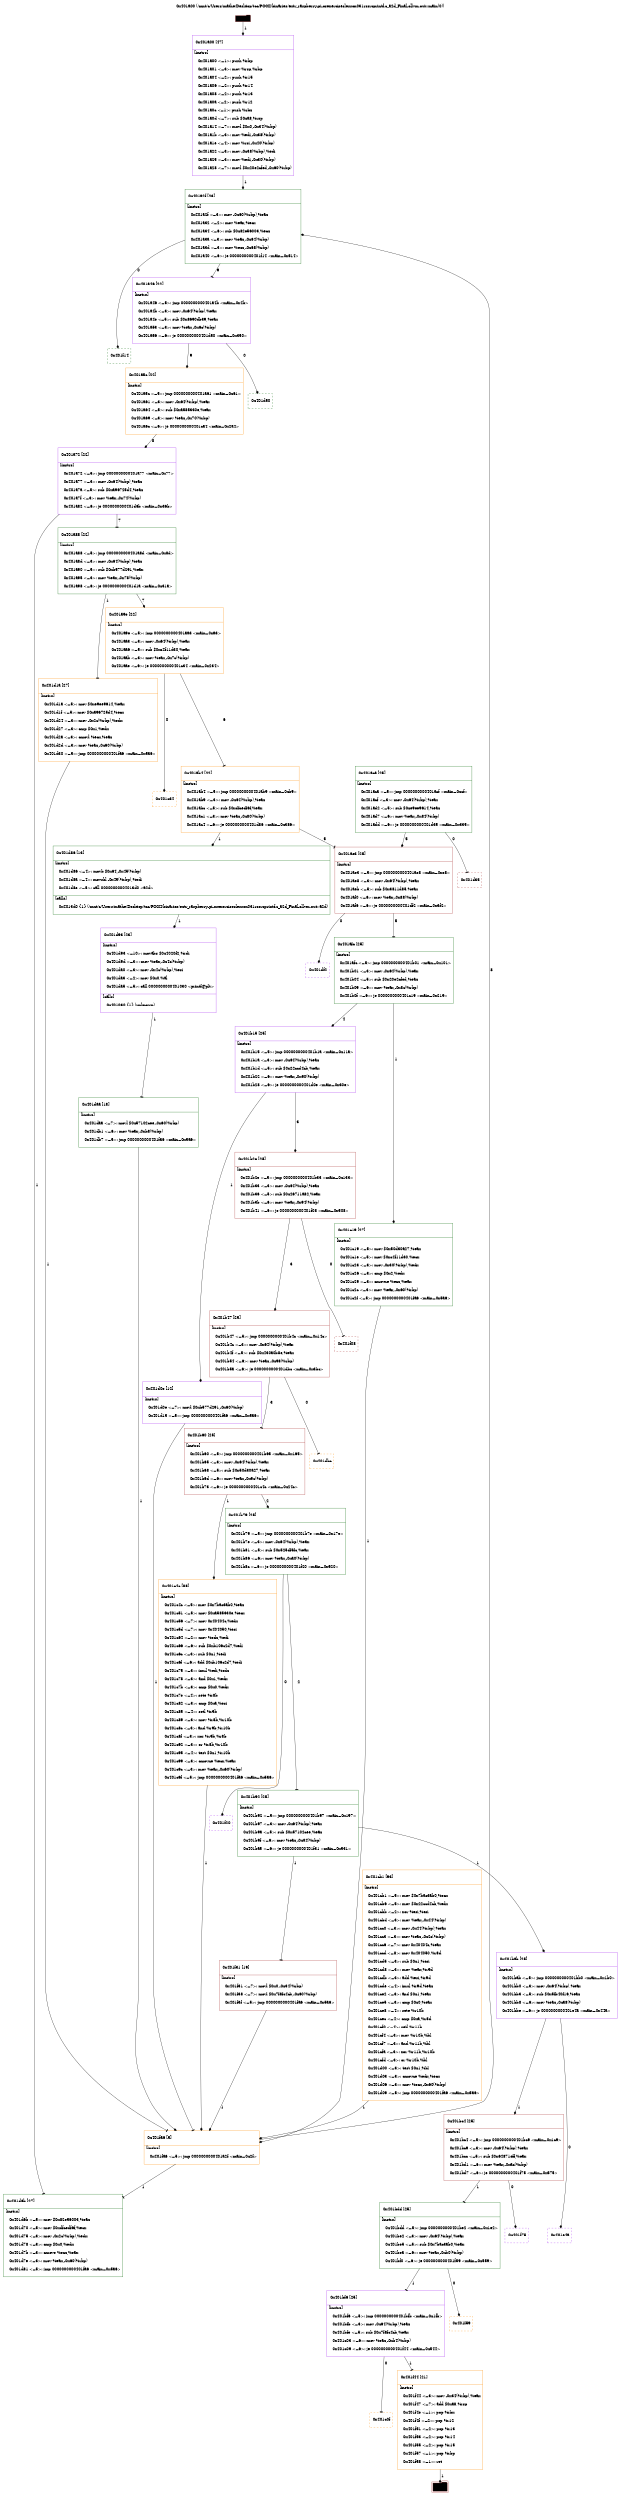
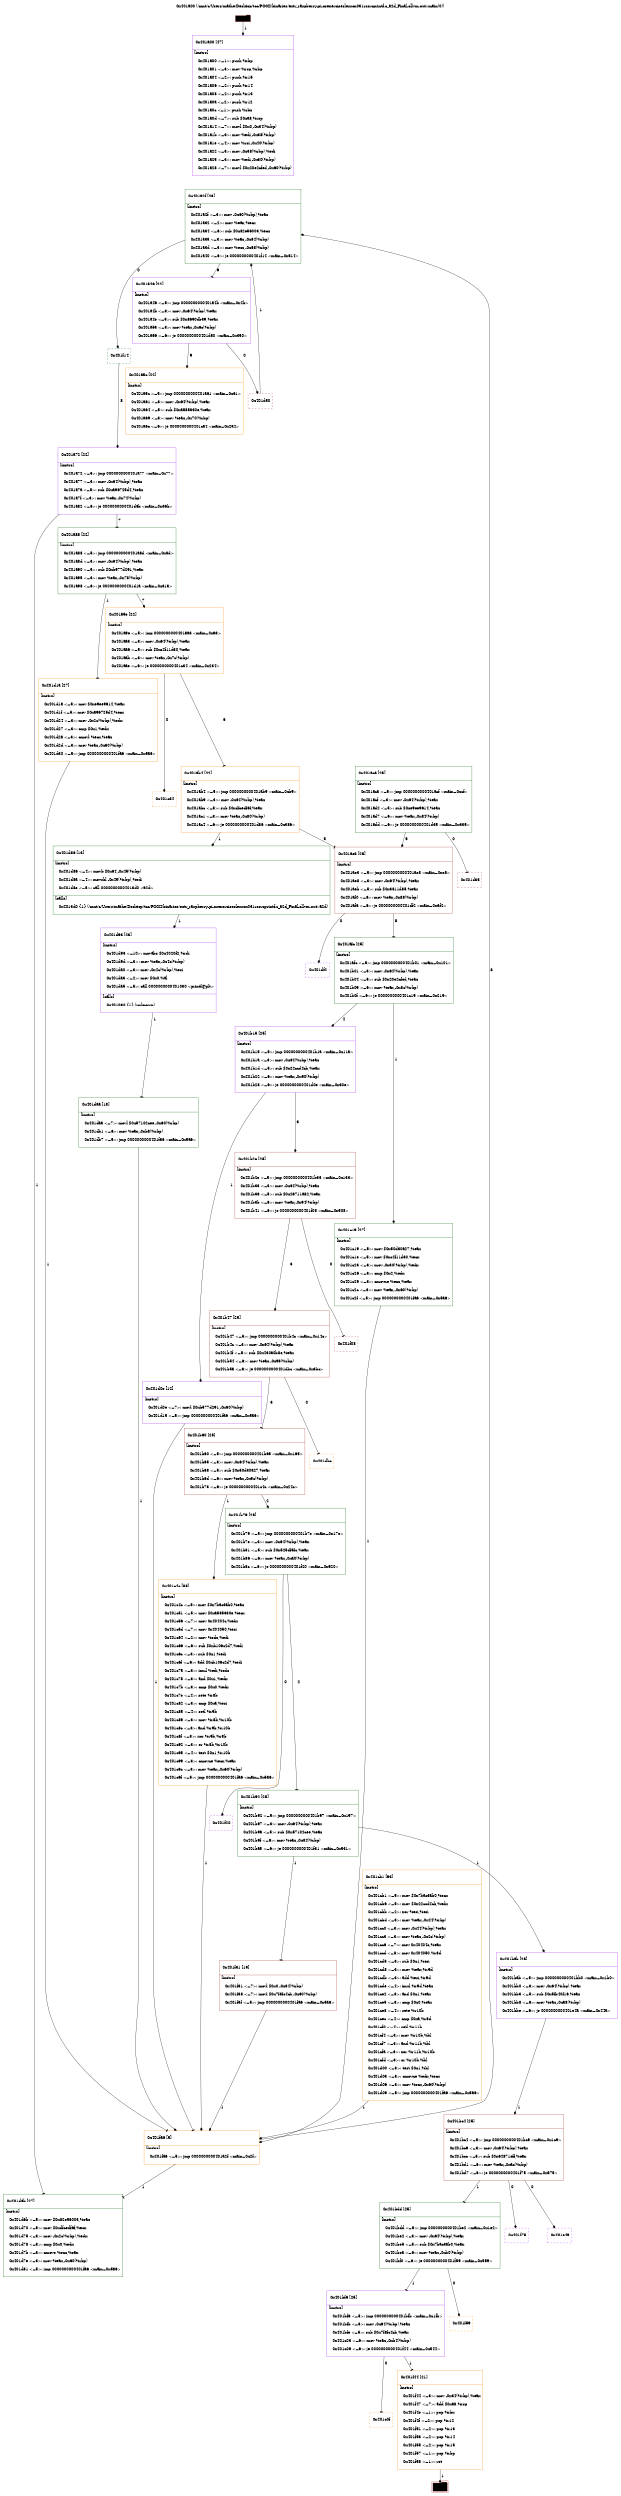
edge "0x401a00 [47]" -> "0x401a2f [23]": now "0x401d50" -> "0x401a2f [23]"
node "0x401d50": color darkgreen -> brown
edge "0x401a5c [22]" -> "0x401a72 [22]": now "0x401f14" -> "0x401a72 [22]"
edge "0x401bab [25]" -> "0x401e4a": now "0x401bc4 [25]" -> "0x401e4a"
